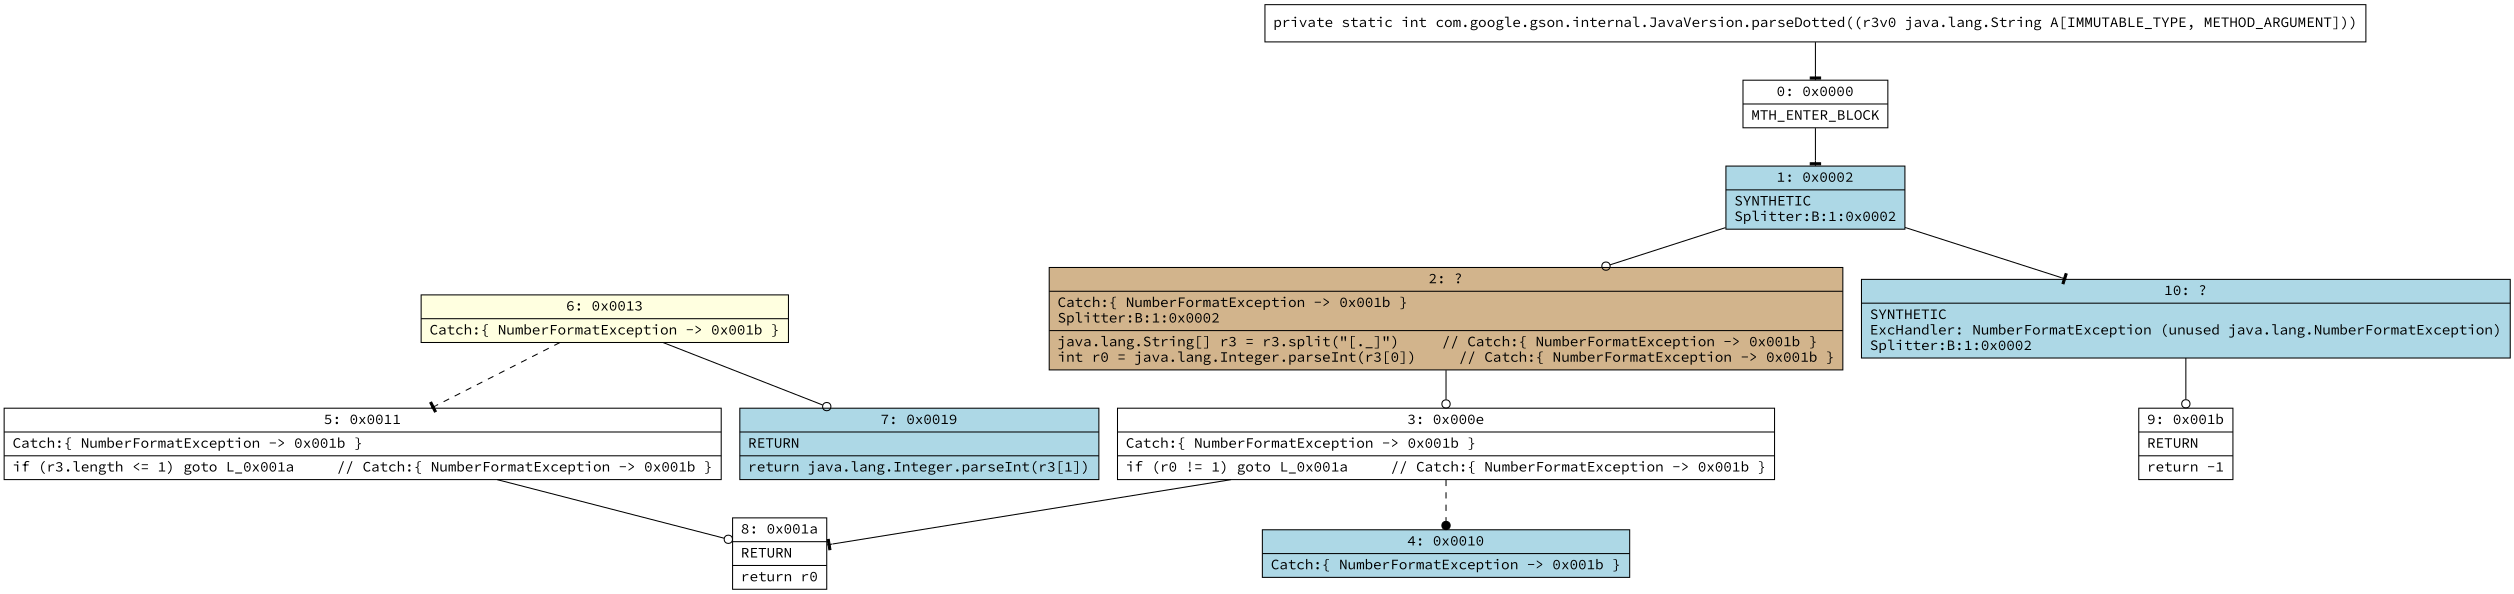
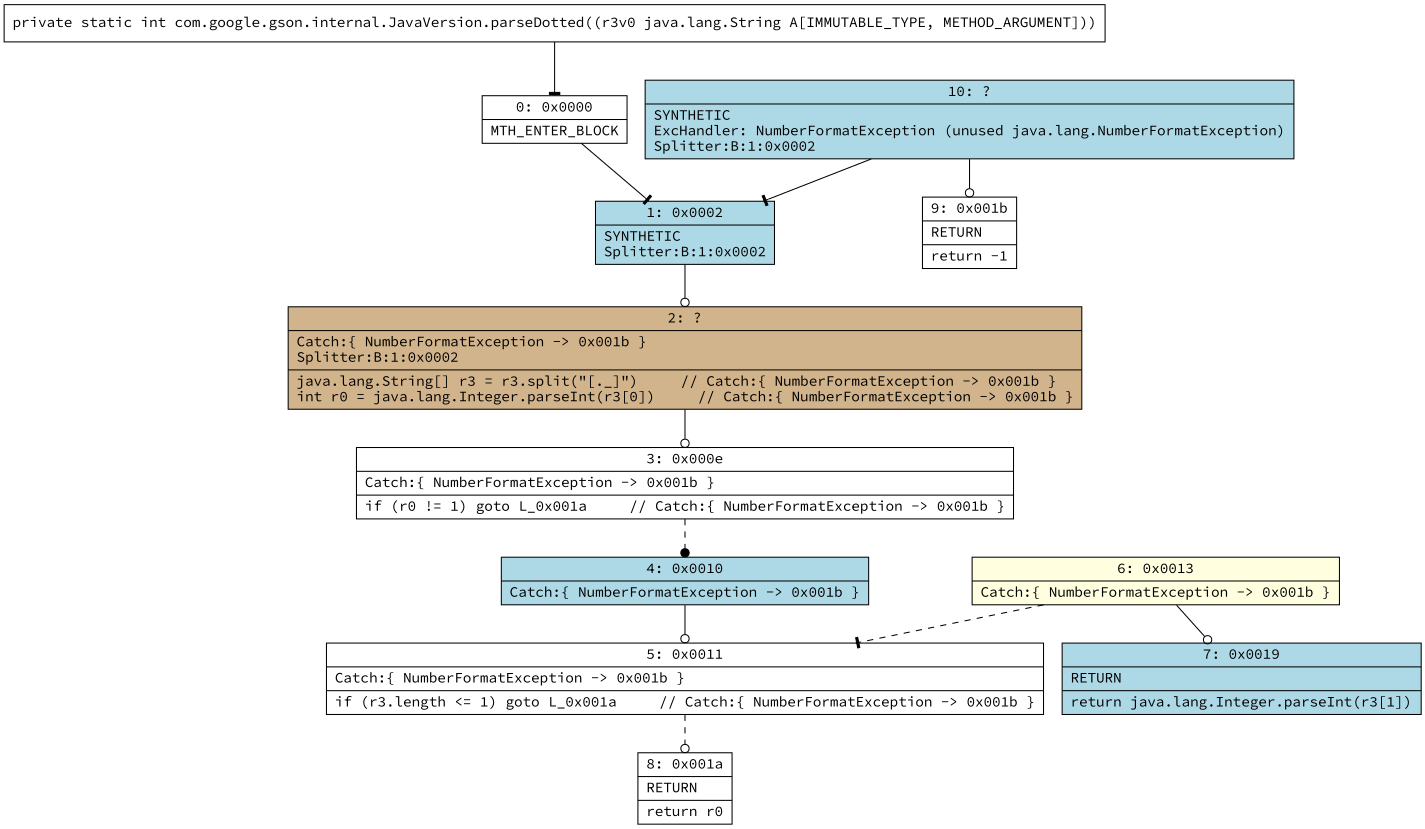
edge "1: 0x0002" -> "10: ?": reversed
edge "5: 0x0011" -> "8: 0x001a": style solid -> dashed
edge "3: 0x000e" -> "8: 0x001a": removed
edge "4: 0x0010" -> "5: 0x0011": added
